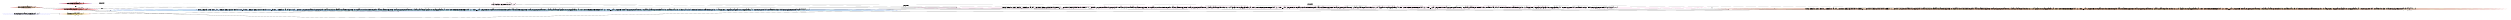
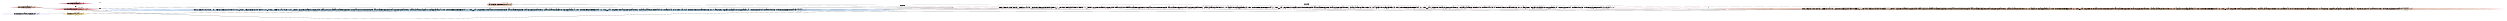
edge "testTwoSemiJoinsSimultaneously['0', '1', '0']" -> "Map<String,Object> queryContext@@@2@@@['1', '1', '0']": label "queryContext" -> "true"
node "Map<String,Object> queryContext@@@2@@@['1', '1', '0']": fillcolor white -> tan
node "cannotVectorize()@@@3@@@['0', '0', '1']": shape diamond -> ellipse
